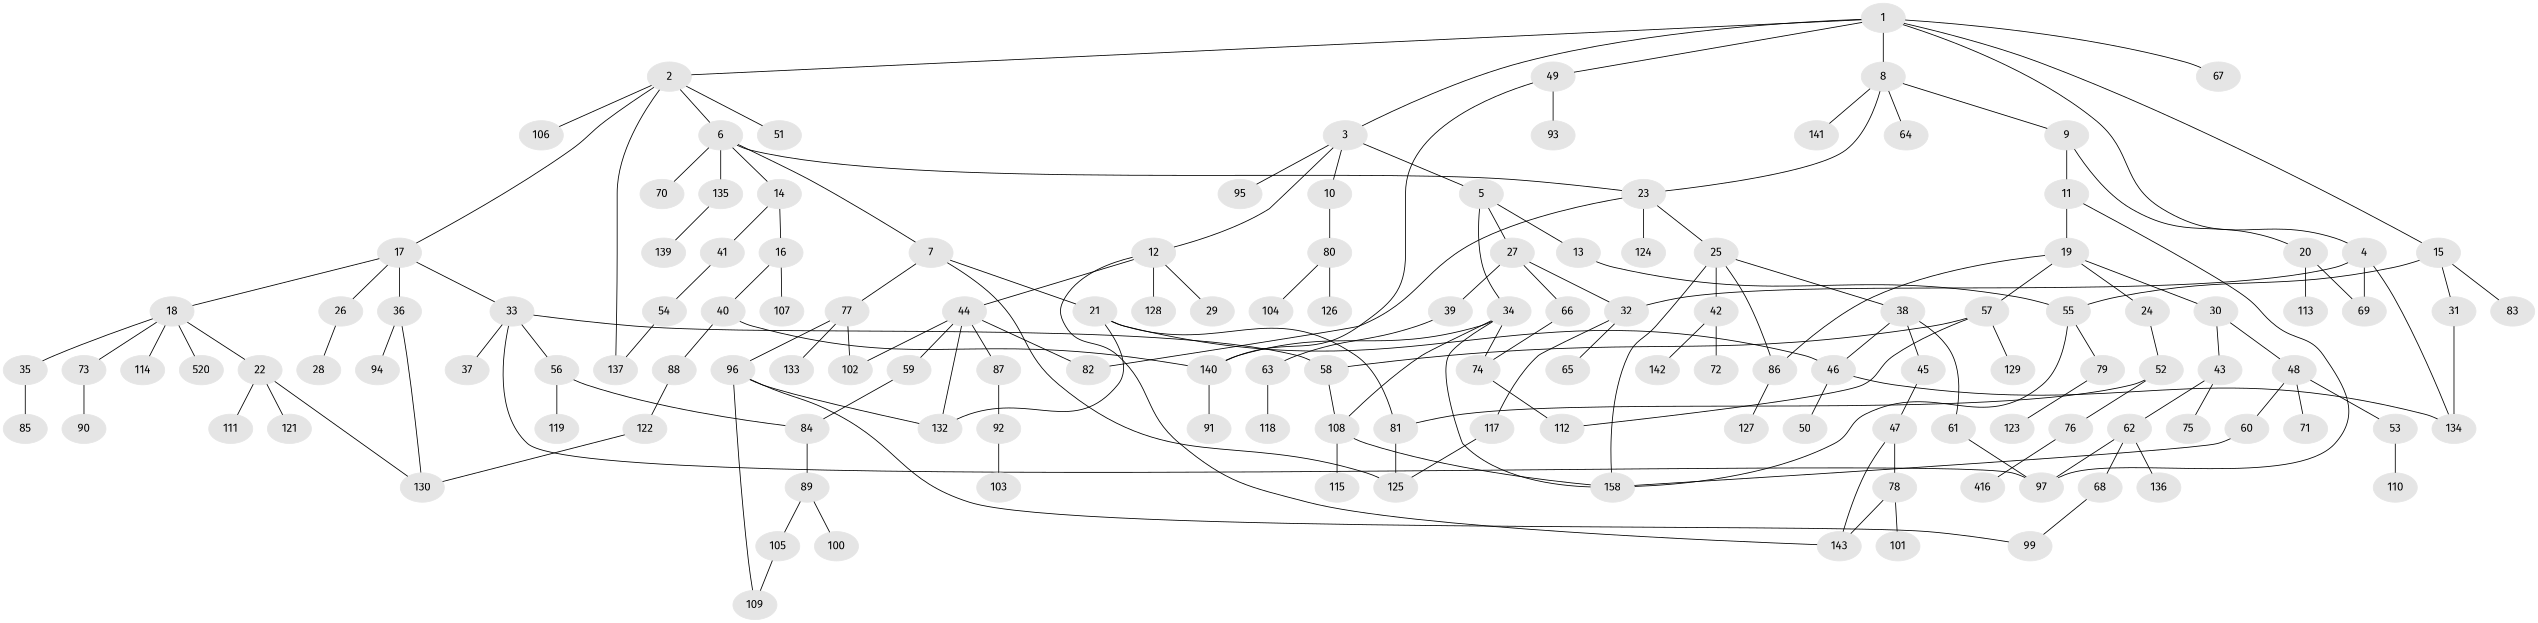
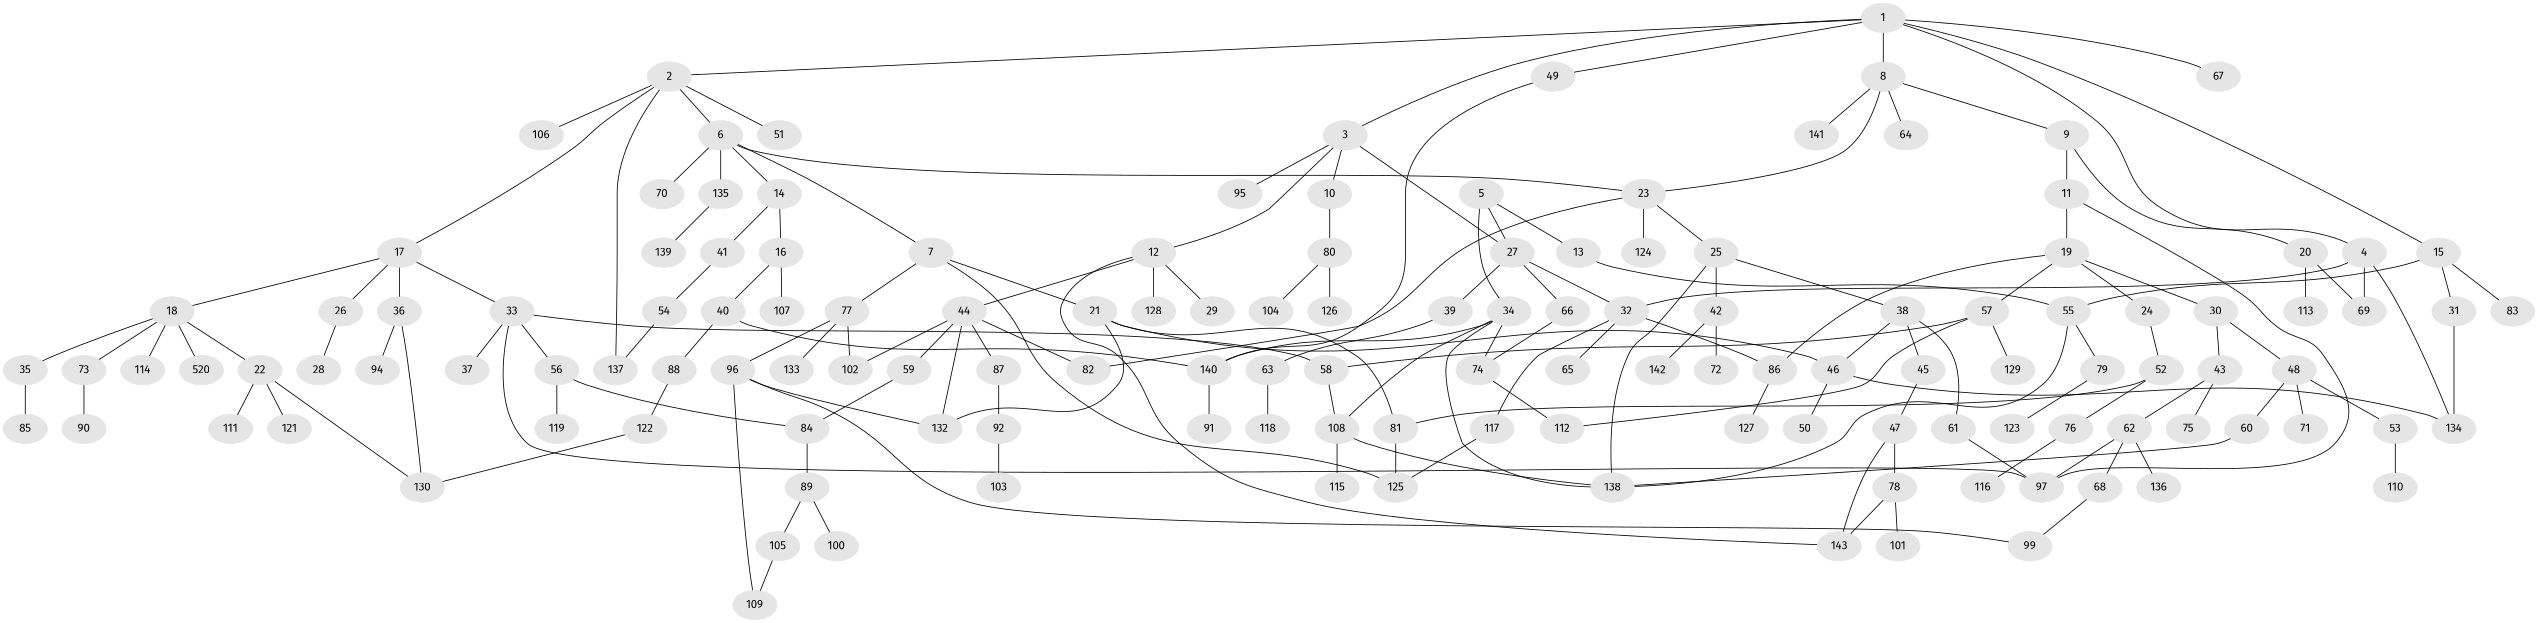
node "93": removed
edge "3" -- "5": now "3" -- "27"
edge "25" -- "86": now "32" -- "86"
node "158": label "158" -> "138"
node "416": label "416" -> "116"
